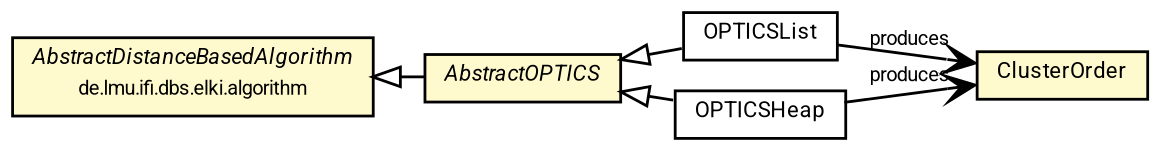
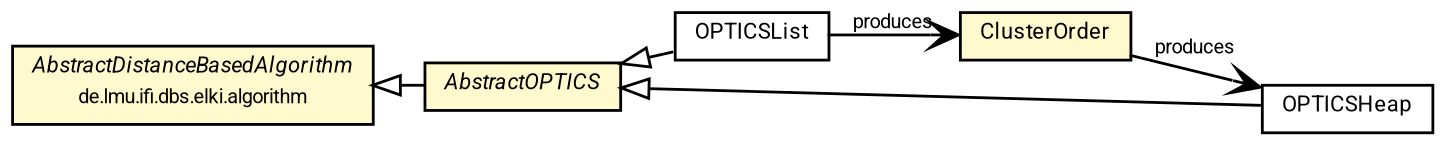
edge "OPTICSHeap" -> "ClusterOrder": reversed
